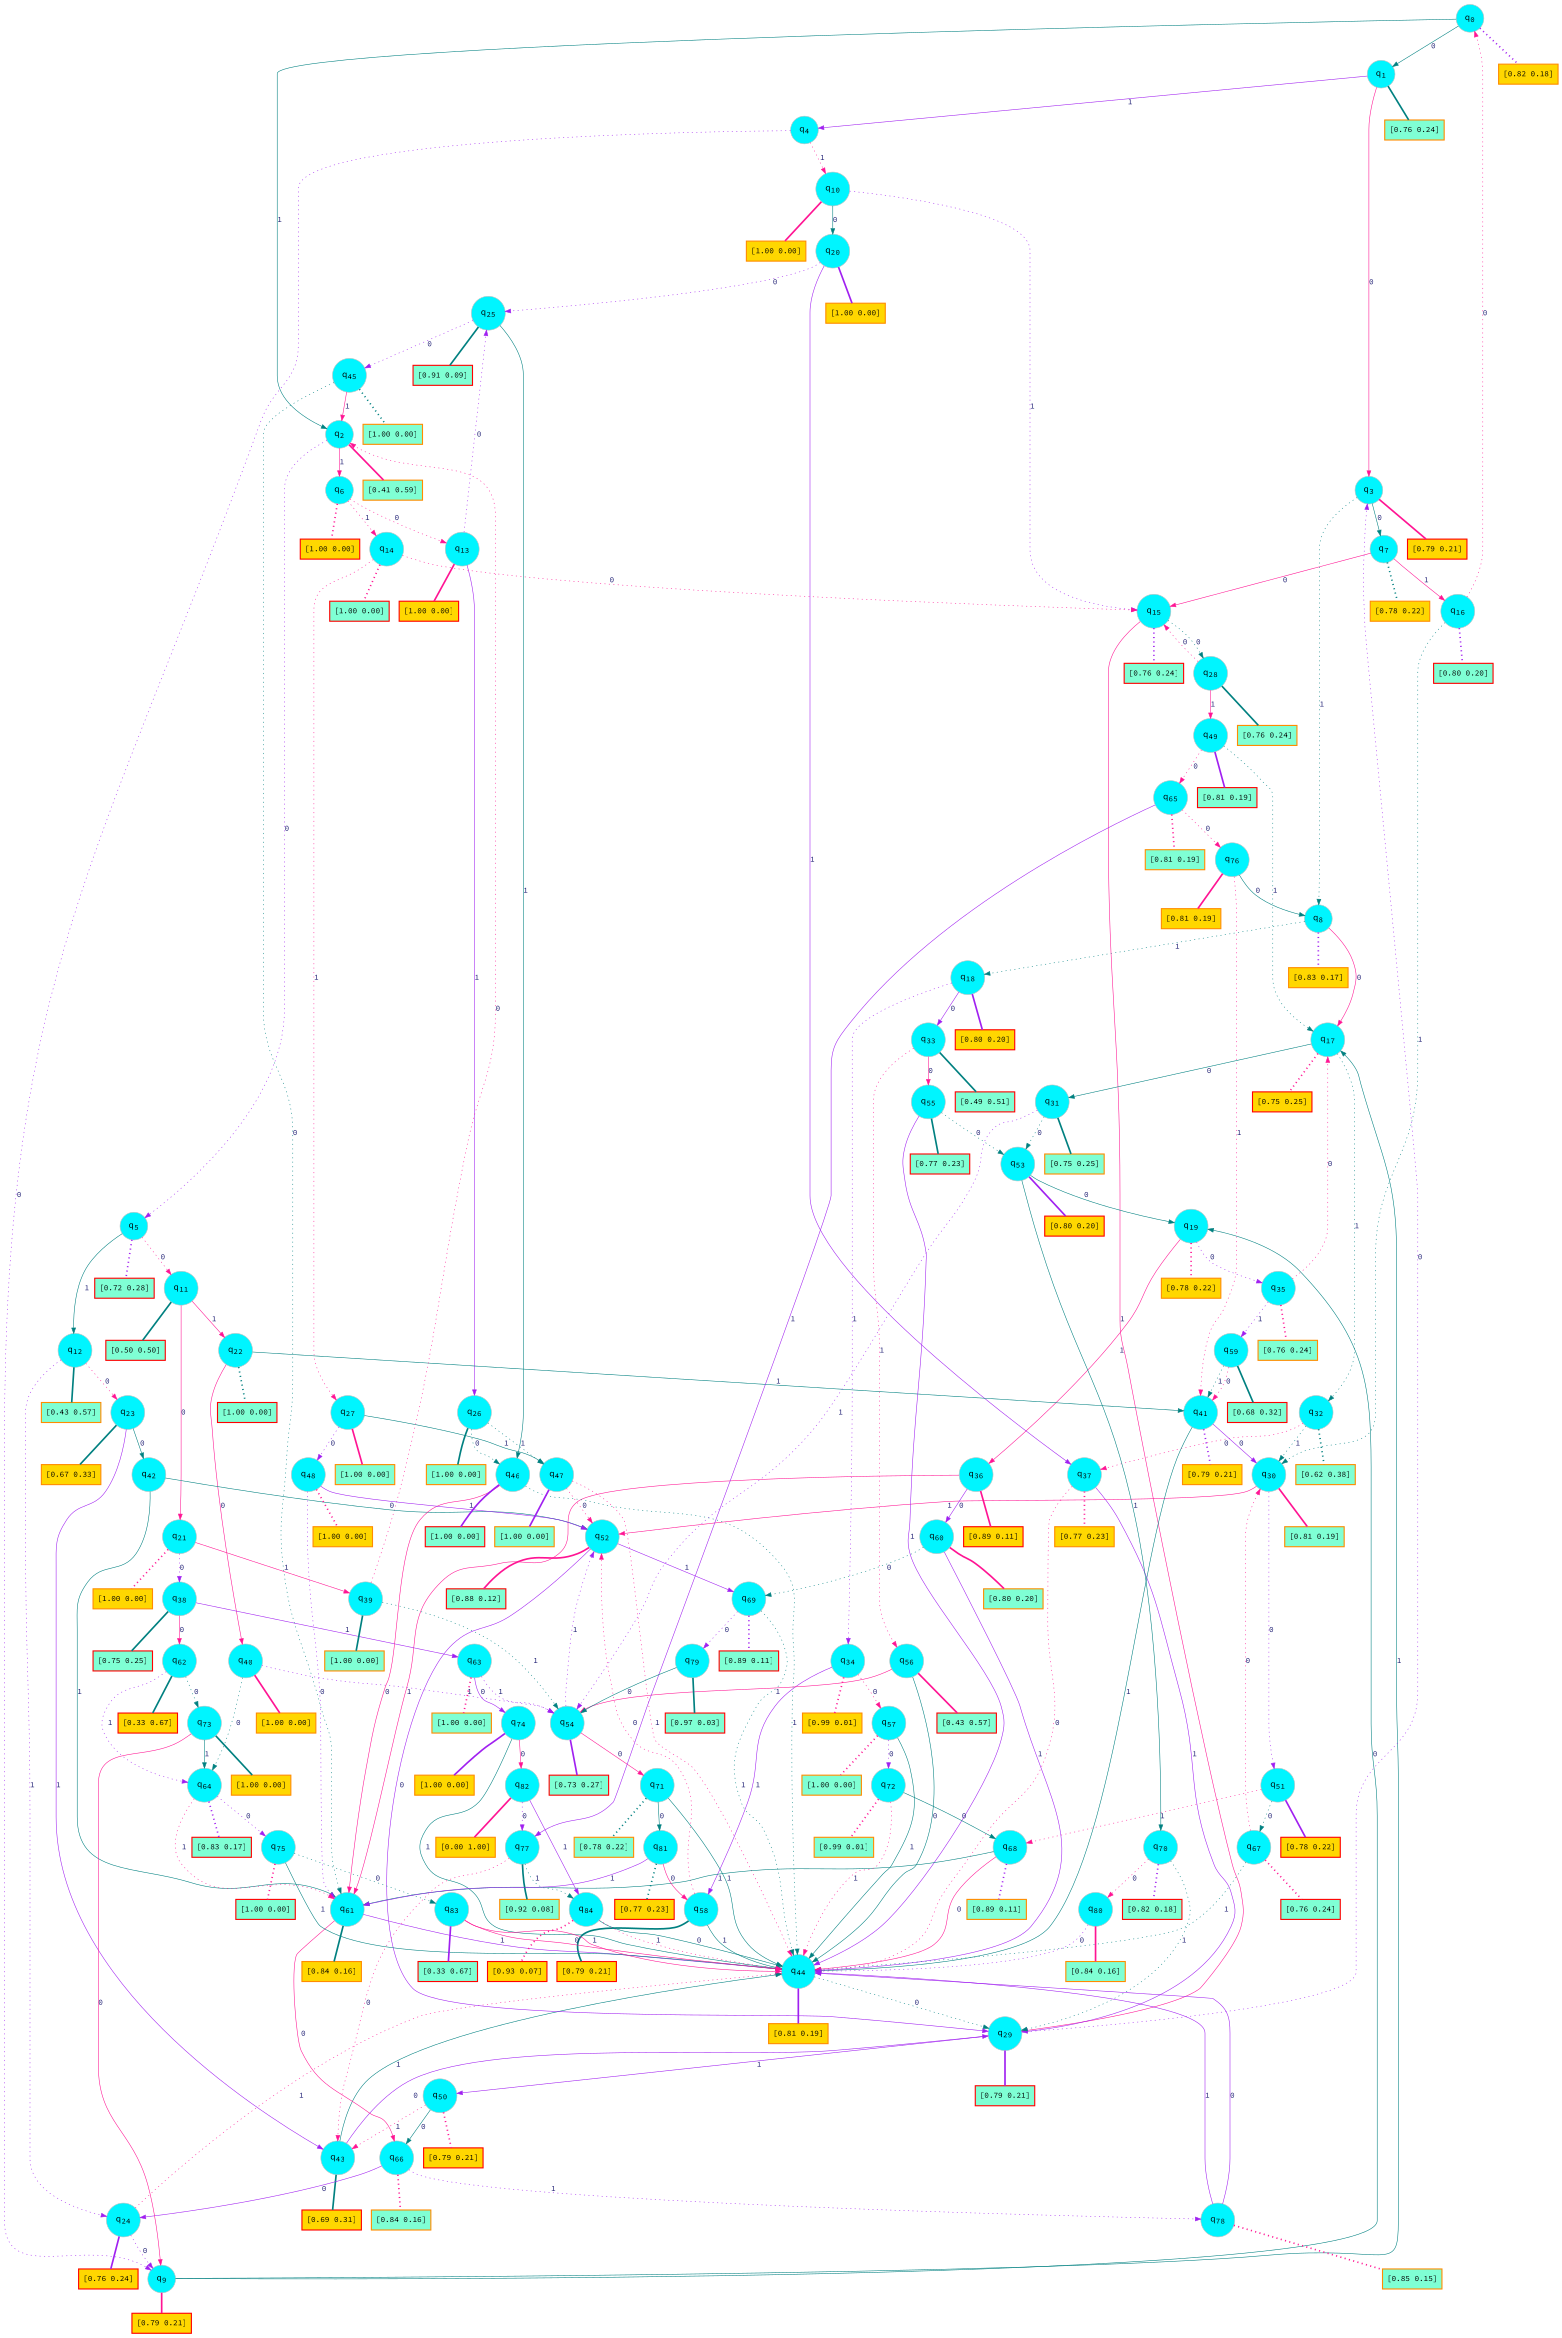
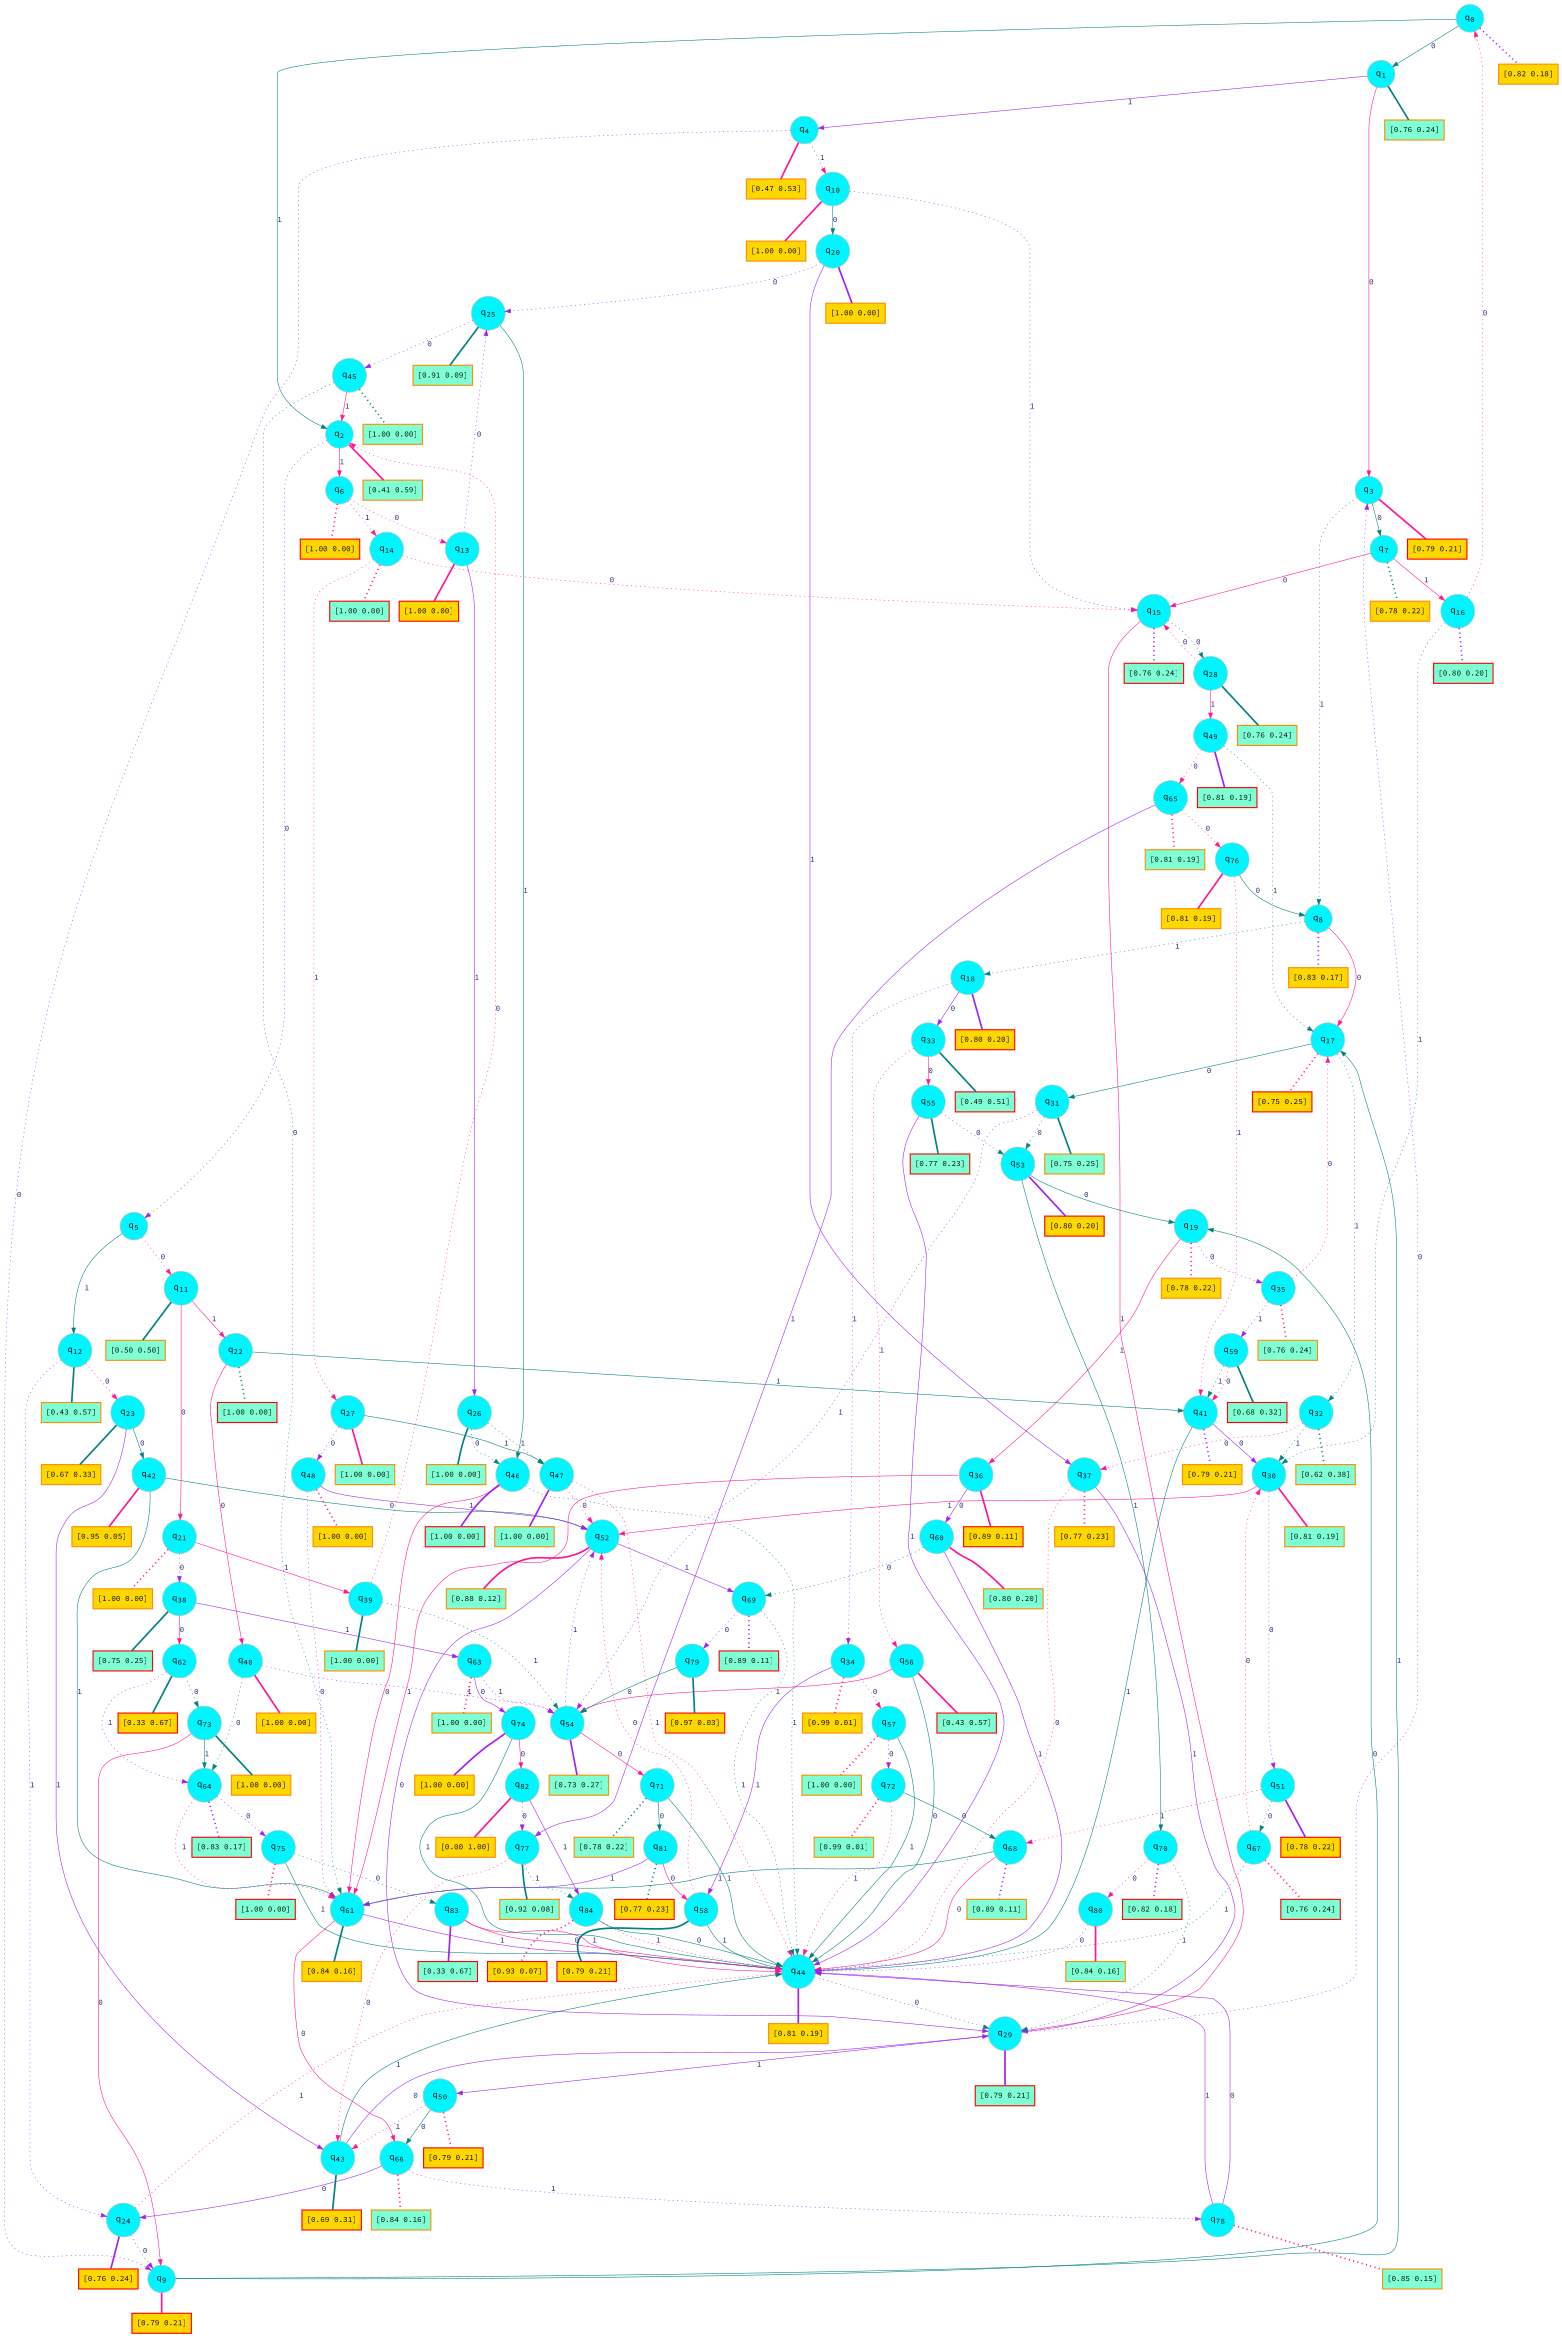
node "[0.47 0.53]": added
node "[0.91 0.09]": color red -> darkorange
node "[0.72 0.28]": removed
node "[0.50 0.50]": color red -> darkorange
node "[0.95 0.05]": added
node "[0.88 0.12]": color red -> darkorange
node "[0.97 0.03]": fillcolor aquamarine -> gold
node "[0.73 0.27]": color red -> darkorange
